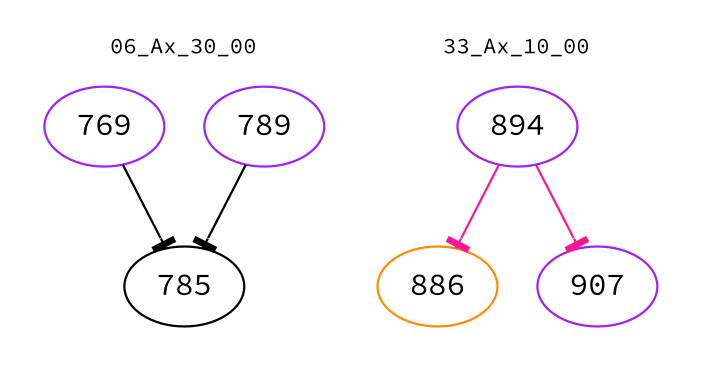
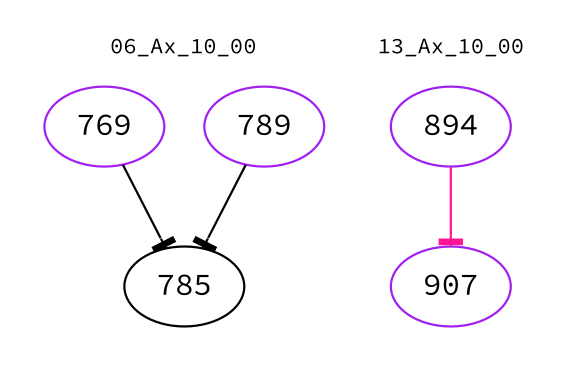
cluster "06_Ax_30_00": label "06_Ax_30_00" -> "06_Ax_10_00"
cluster "33_Ax_10_00": label "33_Ax_10_00" -> "13_Ax_10_00"
node "886": removed
